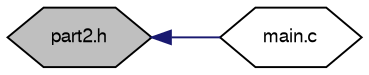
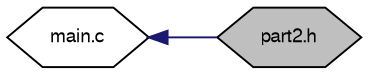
edge "main.c" -> "part2.h": reversed
